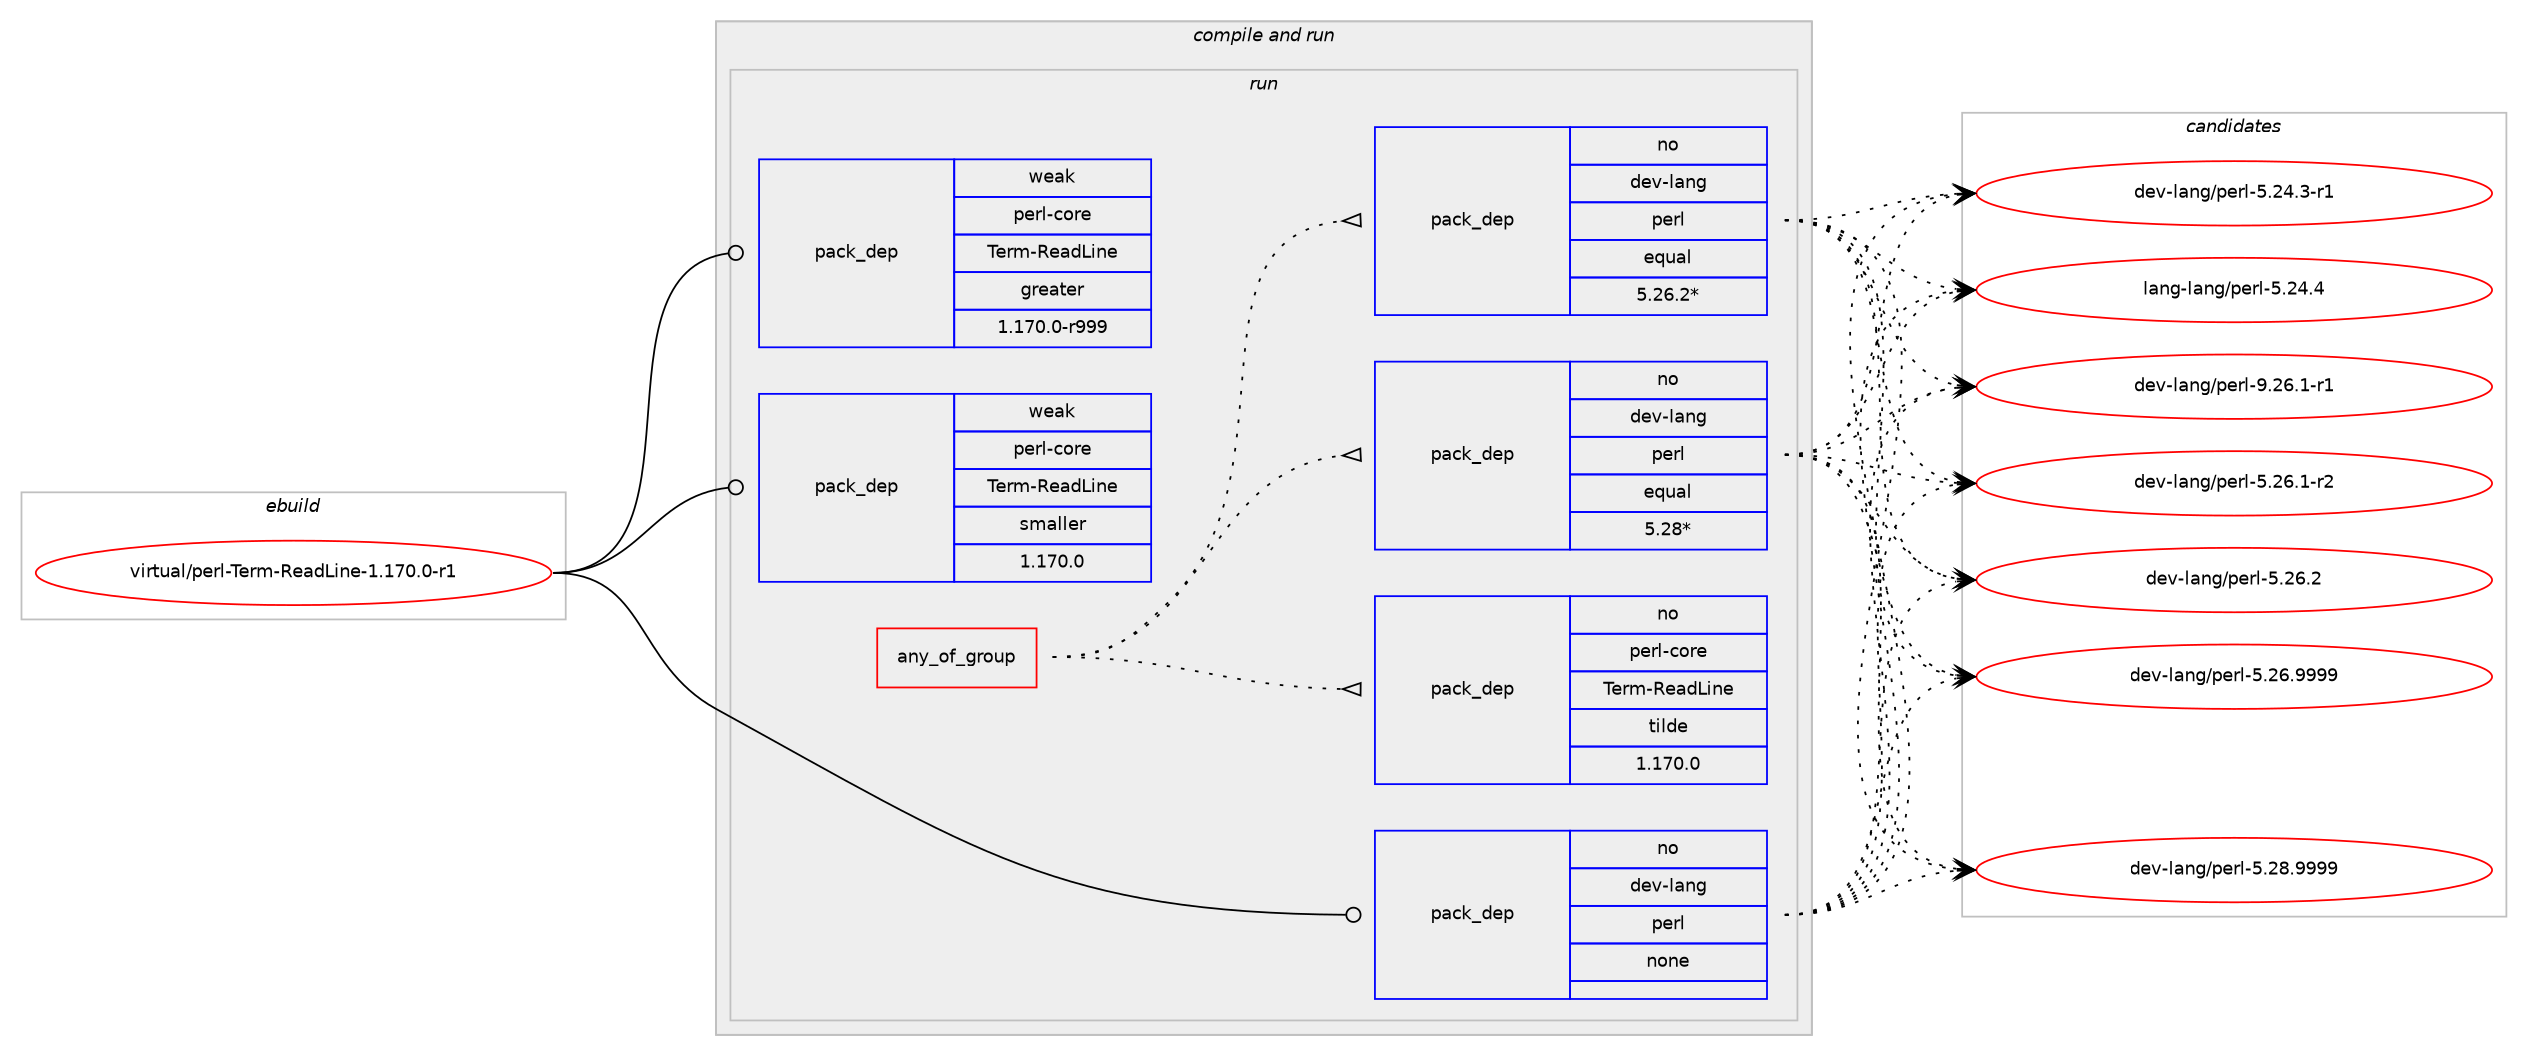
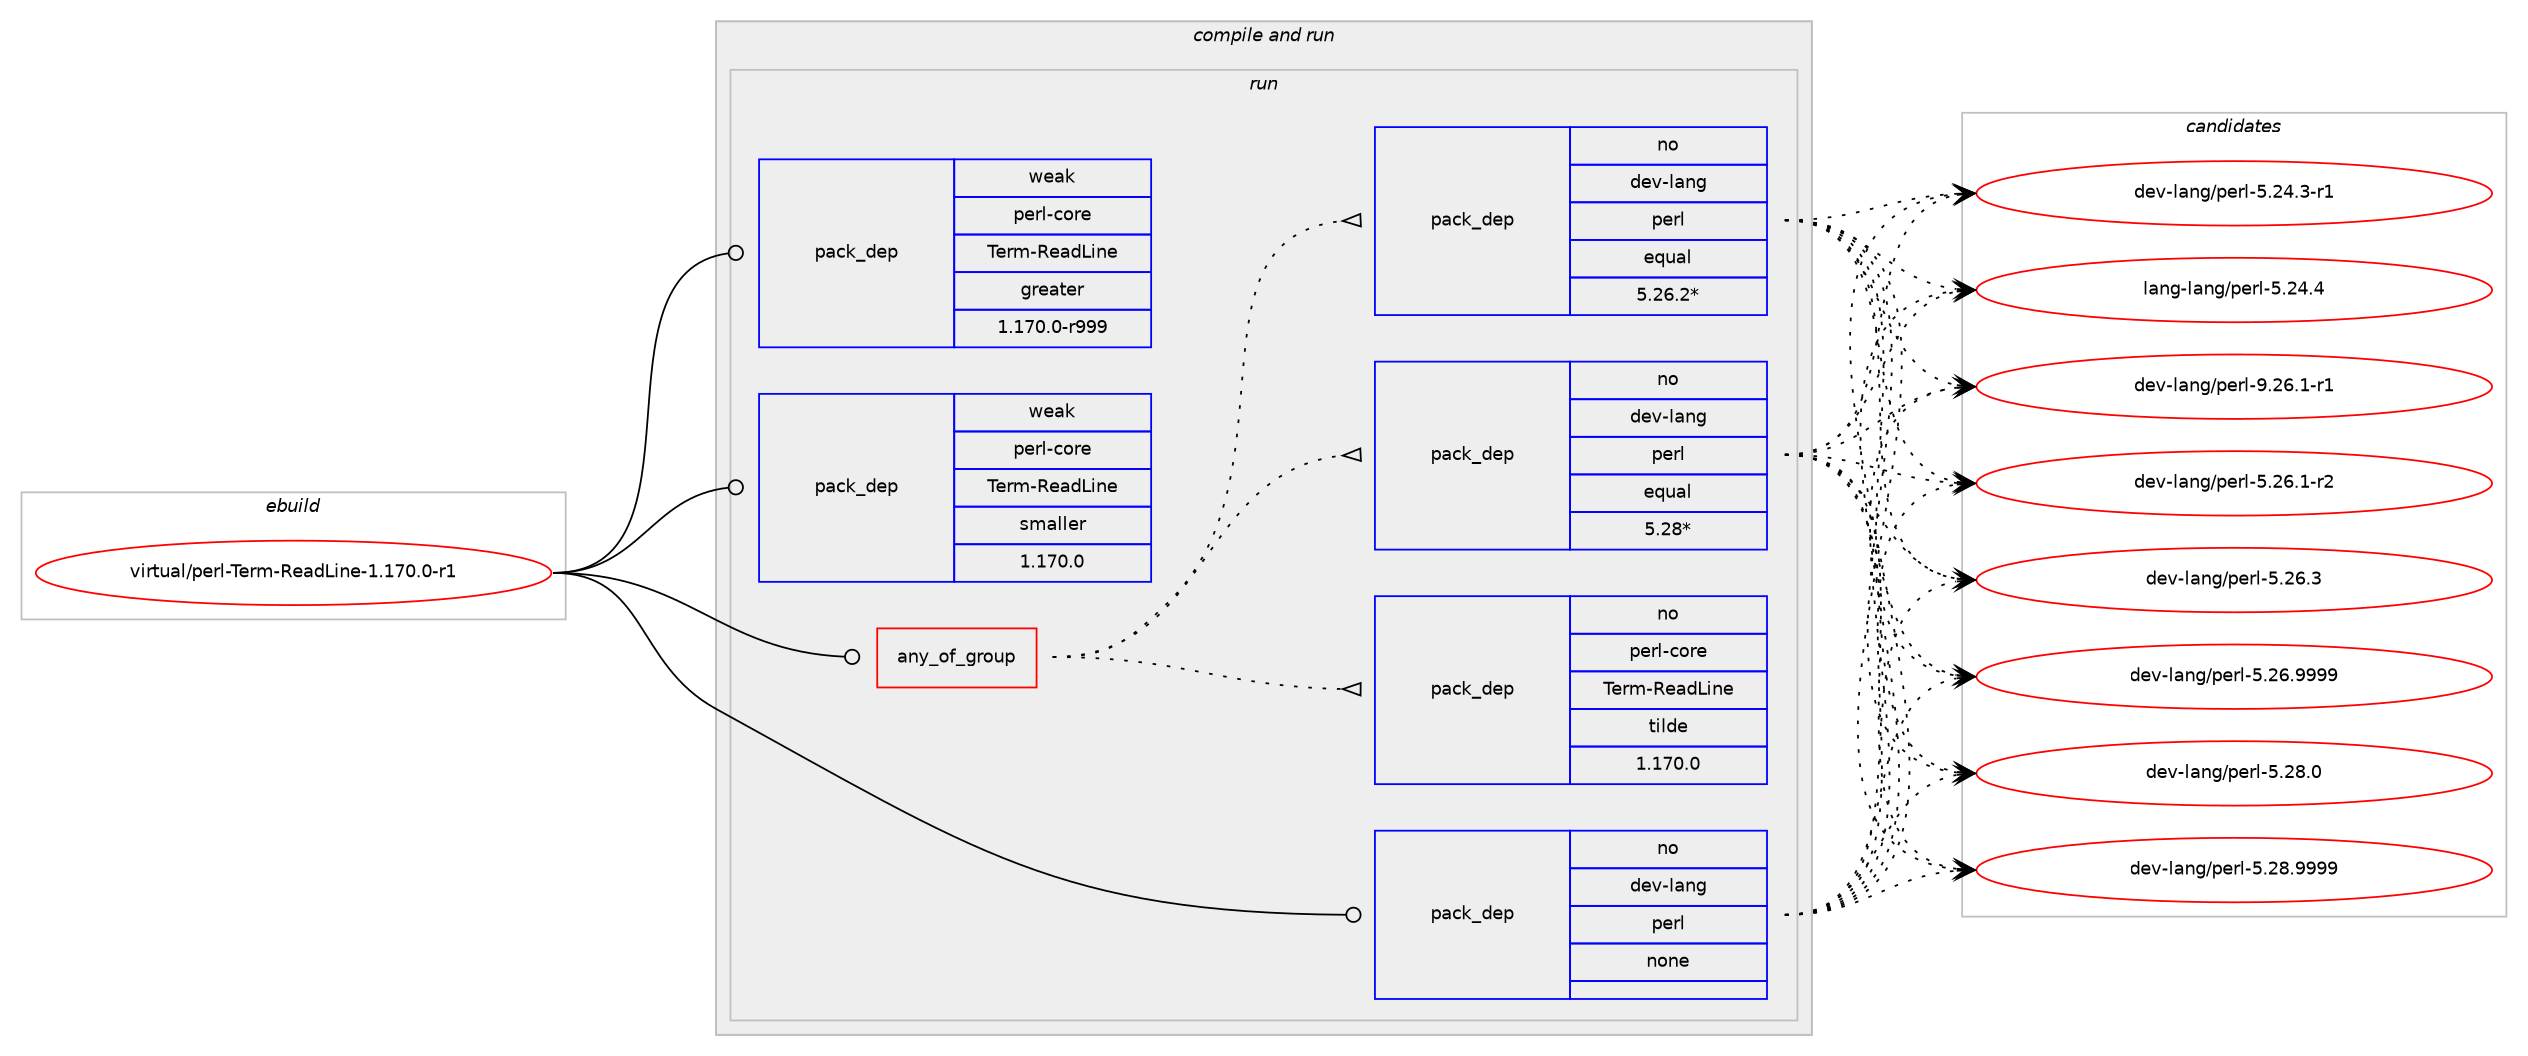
node "dev-lang/perl-5.26.2": label "dev-lang/perl-5.26.2" -> "dev-lang/perl-5.26.3"
edge "virtual/perl-Term-ReadLine-1.170.0-r1" -> "any_of_group": added
node "dev-lang/perl-5.28.0": added
